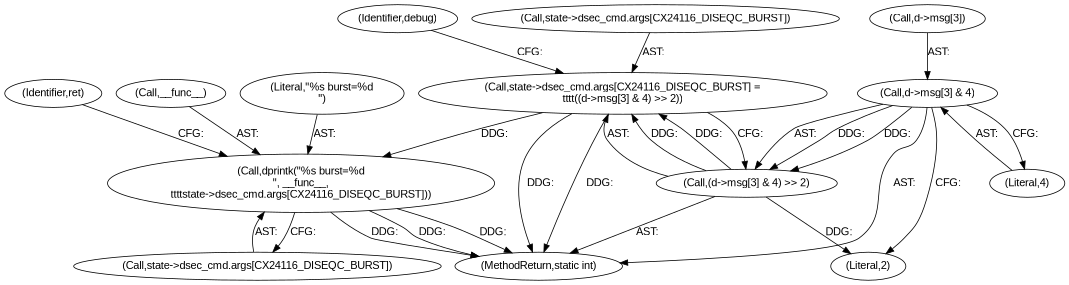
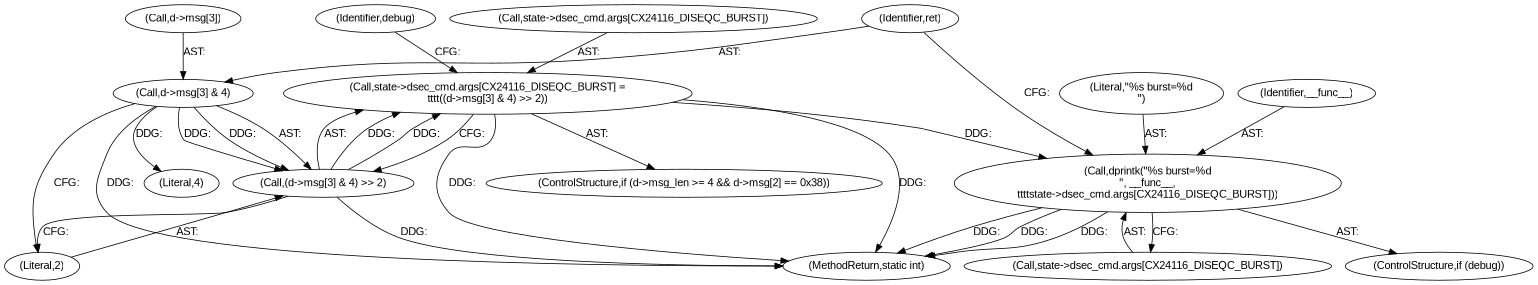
node "(Call,__func__)": label "(Call,__func__)" -> "(Identifier,__func__)"
edge "(Call,d->msg[3] & 4)" -> "(Literal,4)": label "CFG: " -> "DDG: "
edge "(Literal,4)" -> "(Call,d->msg[3] & 4)": now "(Identifier,ret)" -> "(Call,d->msg[3] & 4)"
node "(ControlStructure,if (d->msg_len >= 4 && d->msg[2] == 0x38))": added
edge "(Call,d->msg[3] & 4)" -> "(MethodReturn,static int)": label "AST: " -> "DDG: "
edge "(Literal,2)" -> "(Call,(d->msg[3] & 4) >> 2)": added, label "AST:"
edge "(Call,(d->msg[3] & 4) >> 2)" -> "(MethodReturn,static int)": label "AST: " -> "DDG: "
edge "(Call,(d->msg[3] & 4) >> 2)" -> "(Literal,2)": label "DDG: " -> "CFG: "
node "(ControlStructure,if (debug))": added
